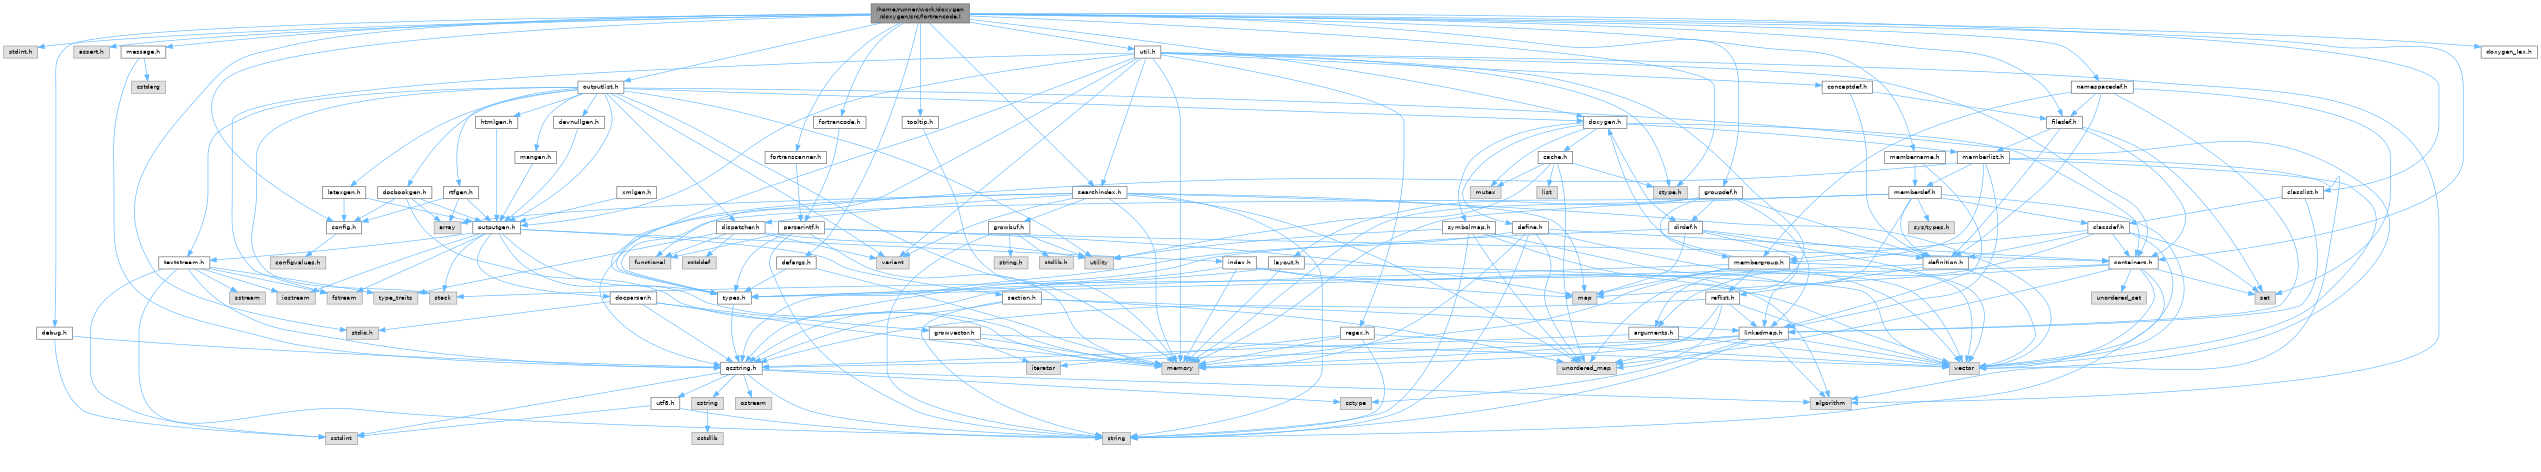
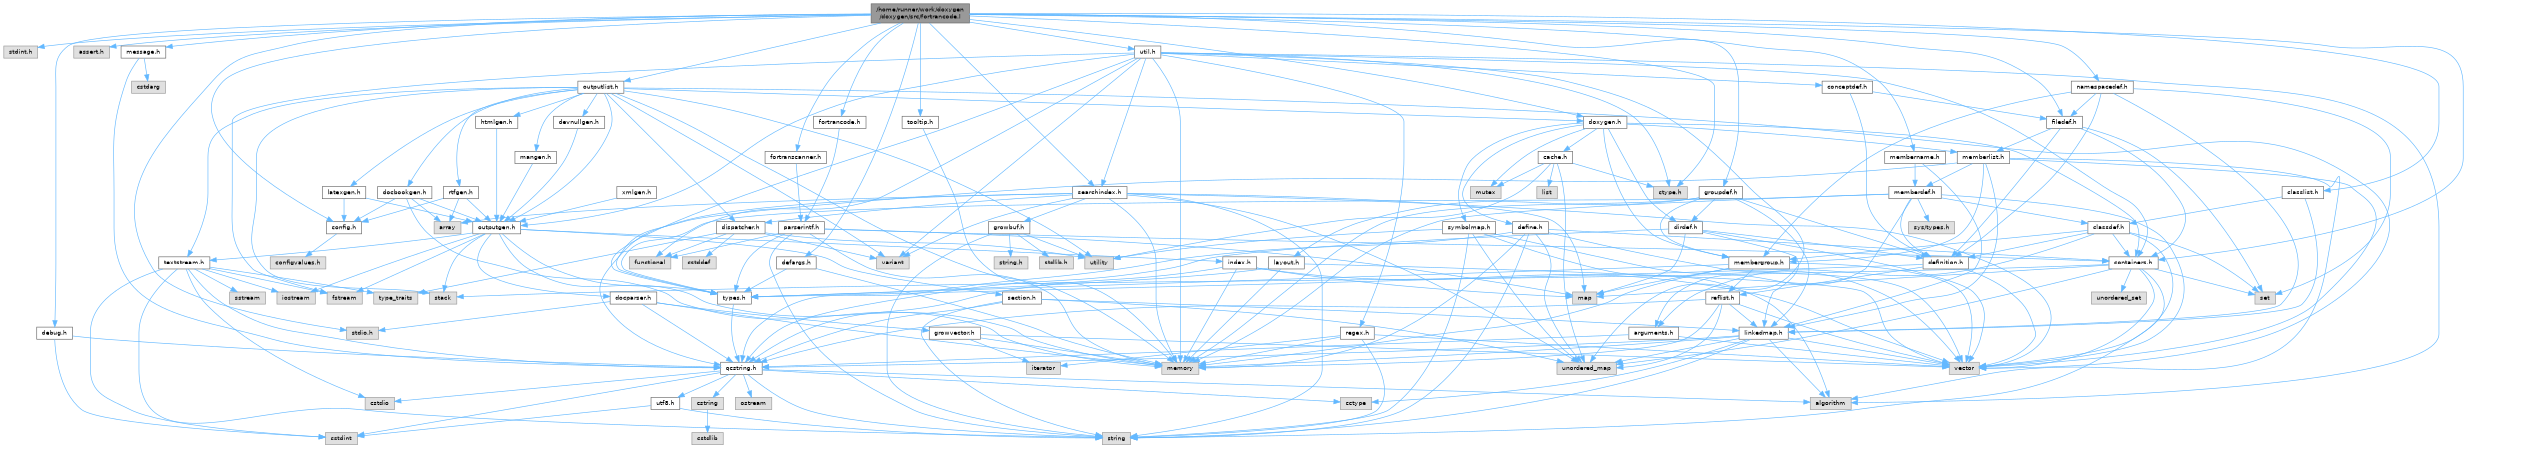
node "doxygen_lex.h": removed
edge "membergroup.h" -> "doxygen.h": reversed
node "cstdio": added
